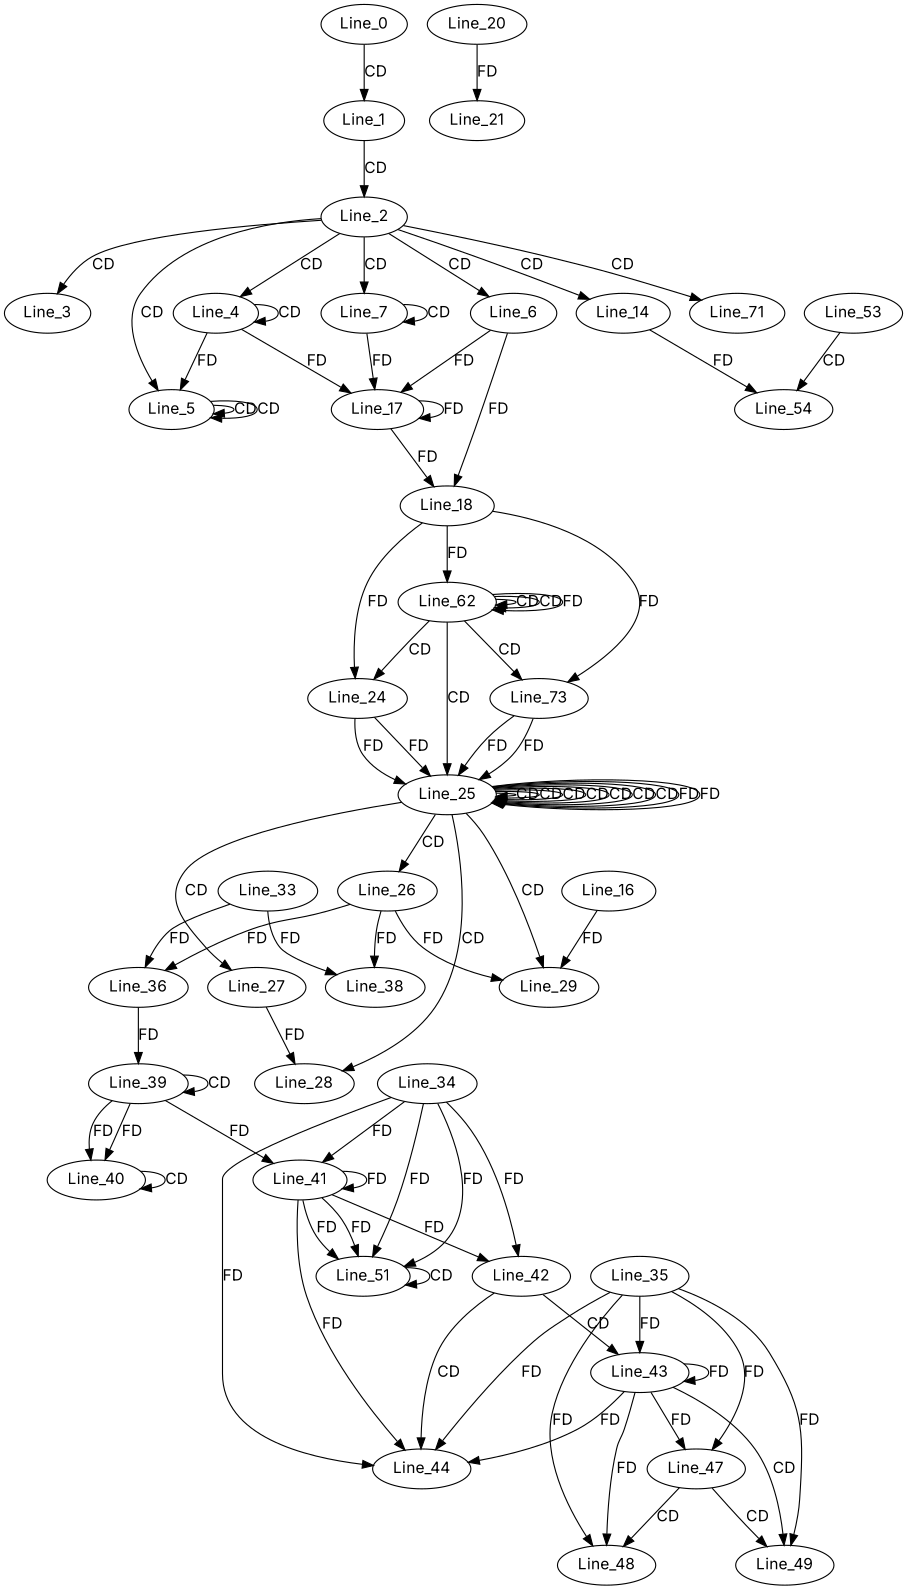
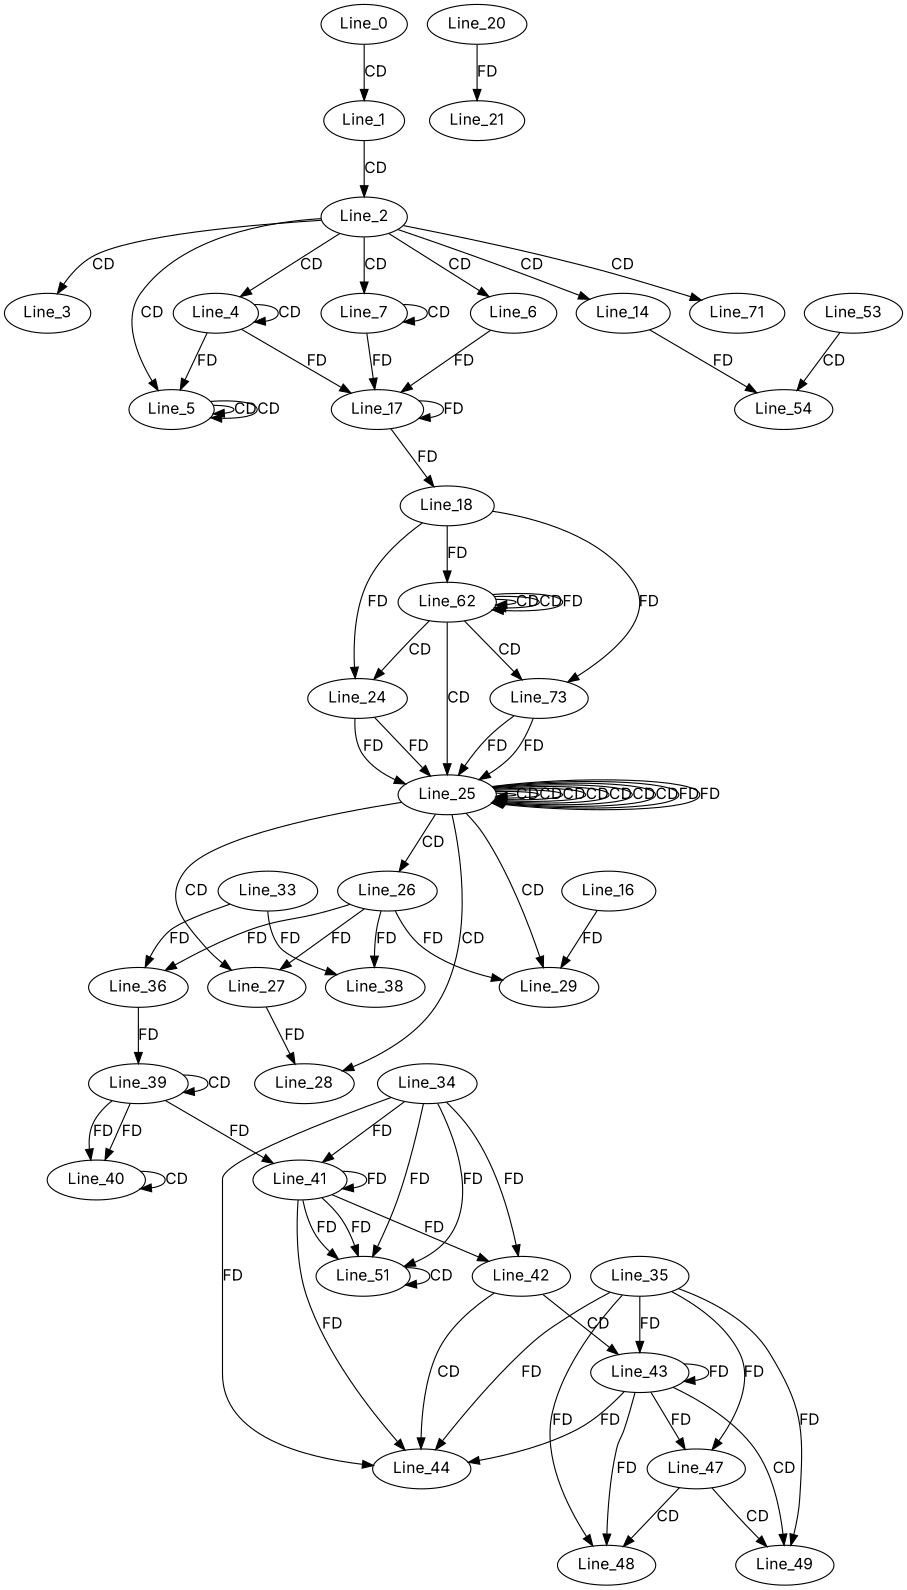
edge "Line_6" -> "Line_18": removed, label "FD"
edge "Line_26" -> "Line_27": added, label "FD"
